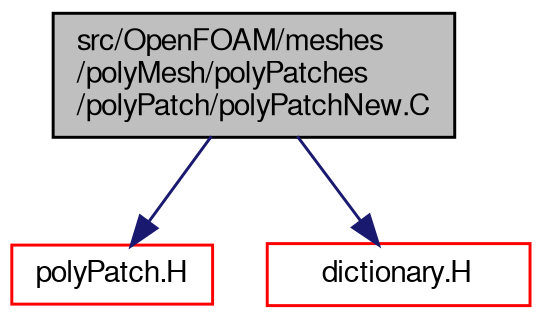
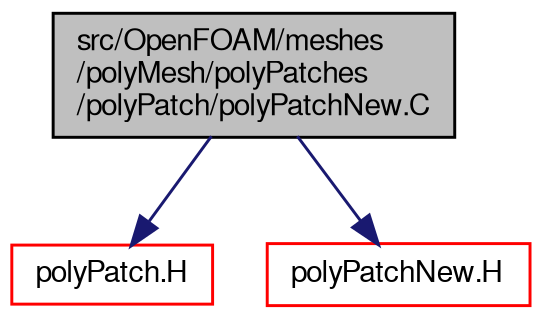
node "dictionary.H": label "dictionary.H" -> "polyPatchNew.H"
